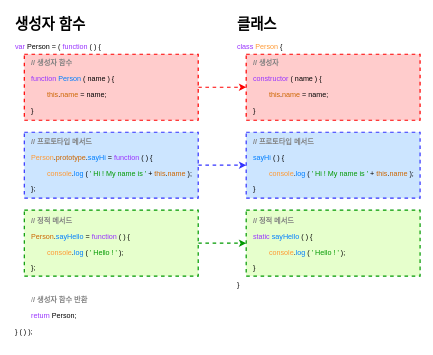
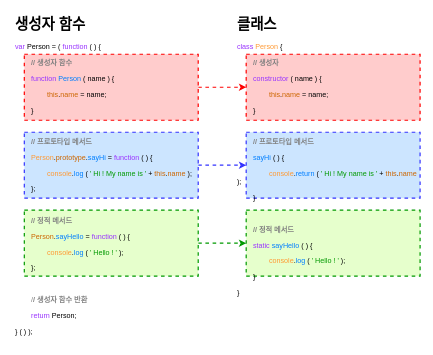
node "클래스class Person { // 생성자 constructor ( name ) { this.name = name; } // 프로토타입 메서드 sayHi ( ) { console.log ( ' Hi ! My name is ' + this.name ); } // 정적 메서드 static sayHello ( ) { console.log ( ' Hello ! ' ); } }": label "클래스class Person { // 생성자 constructor ( name ) { this.name = name; } // 프로토타입 메서드 sayHi ( ) { console.log ( ' Hi ! My name is ' + this.name ); } // 정적 메서드 static sayHello ( ) { console.log ( ' Hello ! ' ); } }" -> "클래스class Person { // 생성자 constructor ( name ) { this.name = name; } // 프로토타입 메서드 sayHi ( ) { console.return ( ' Hi ! My name is ' + this.name ); } // 정적 메서드 static sayHello ( ) { console.log ( ' Hello ! ' ); } }"
